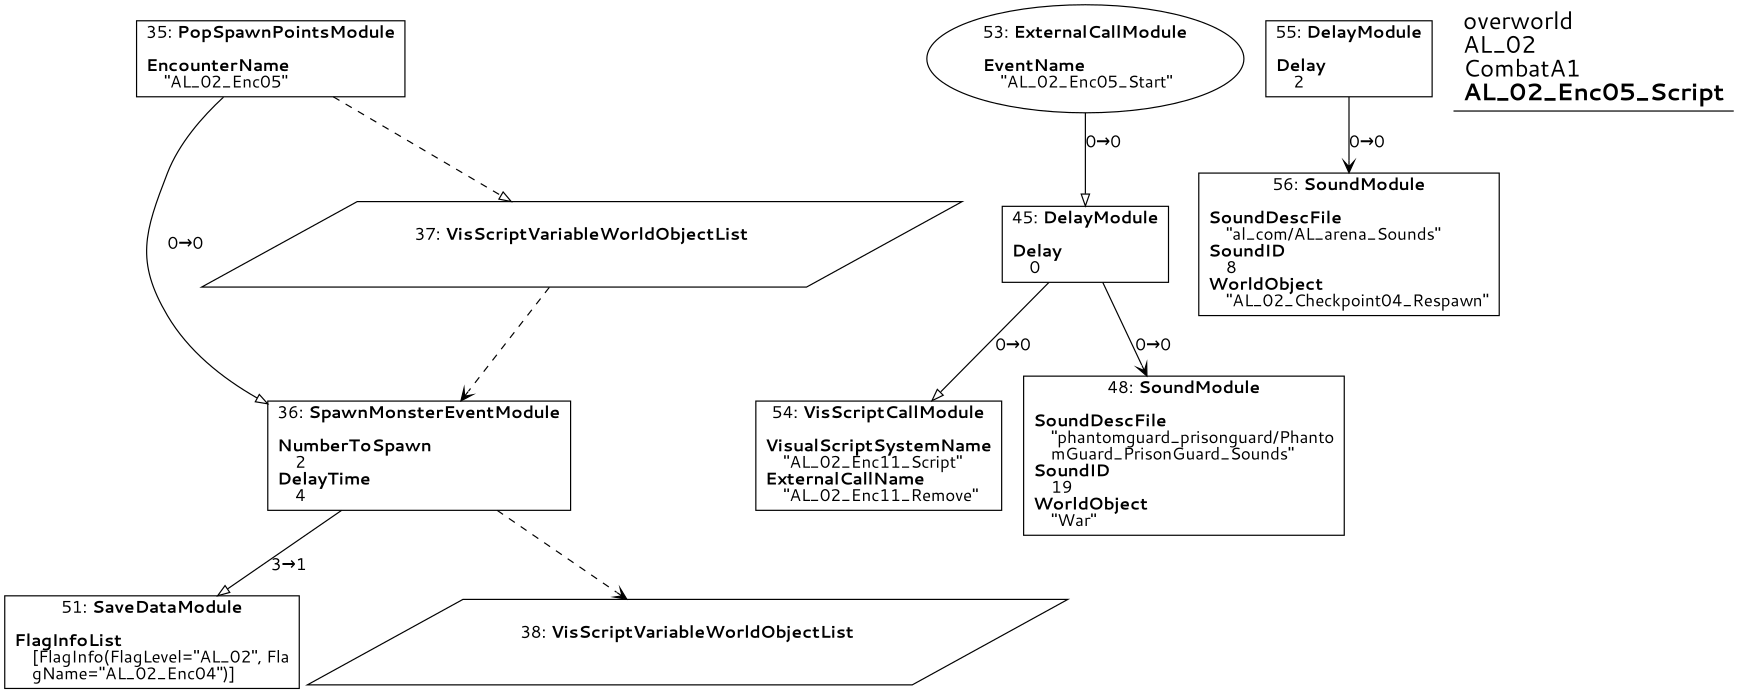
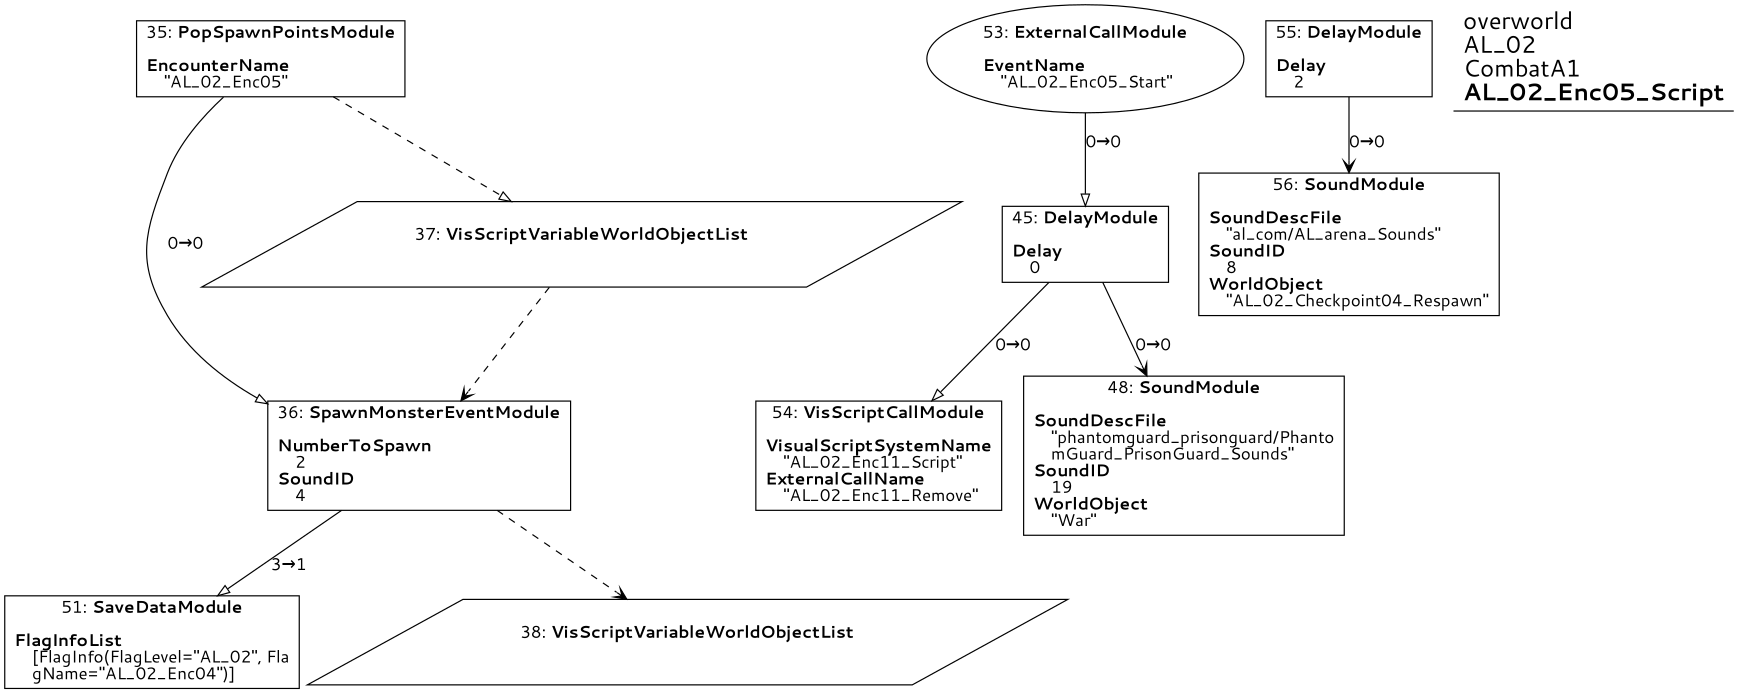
node "36:": text "DelayTime" -> "SoundID"
